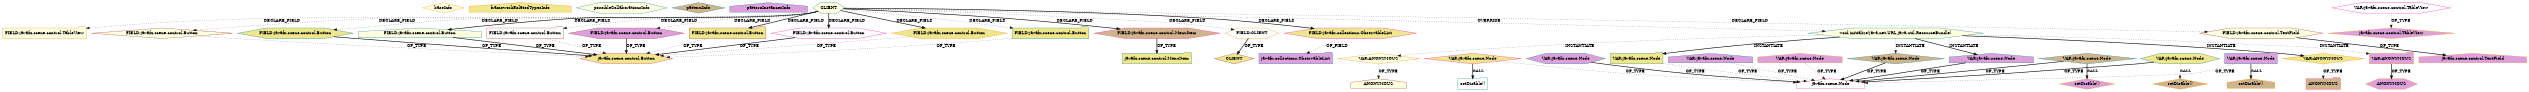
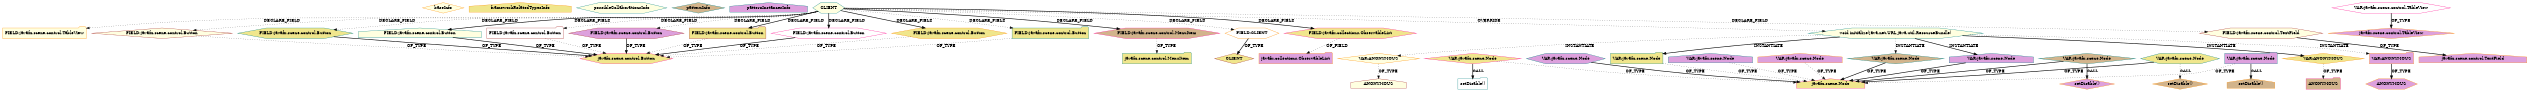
edge "VAR:javafx.scene.control.TableView" -> "javafx.scene.control.TableView": style dotted -> bold
edge "FIELD:javafx.scene.control.MenuItem" -> "javafx.scene.control.MenuItem": style bold -> dotted
node "javafx.collections.ObservableList": color teal -> darkorange
node "javafx.scene.Node": fillcolor white -> khaki
